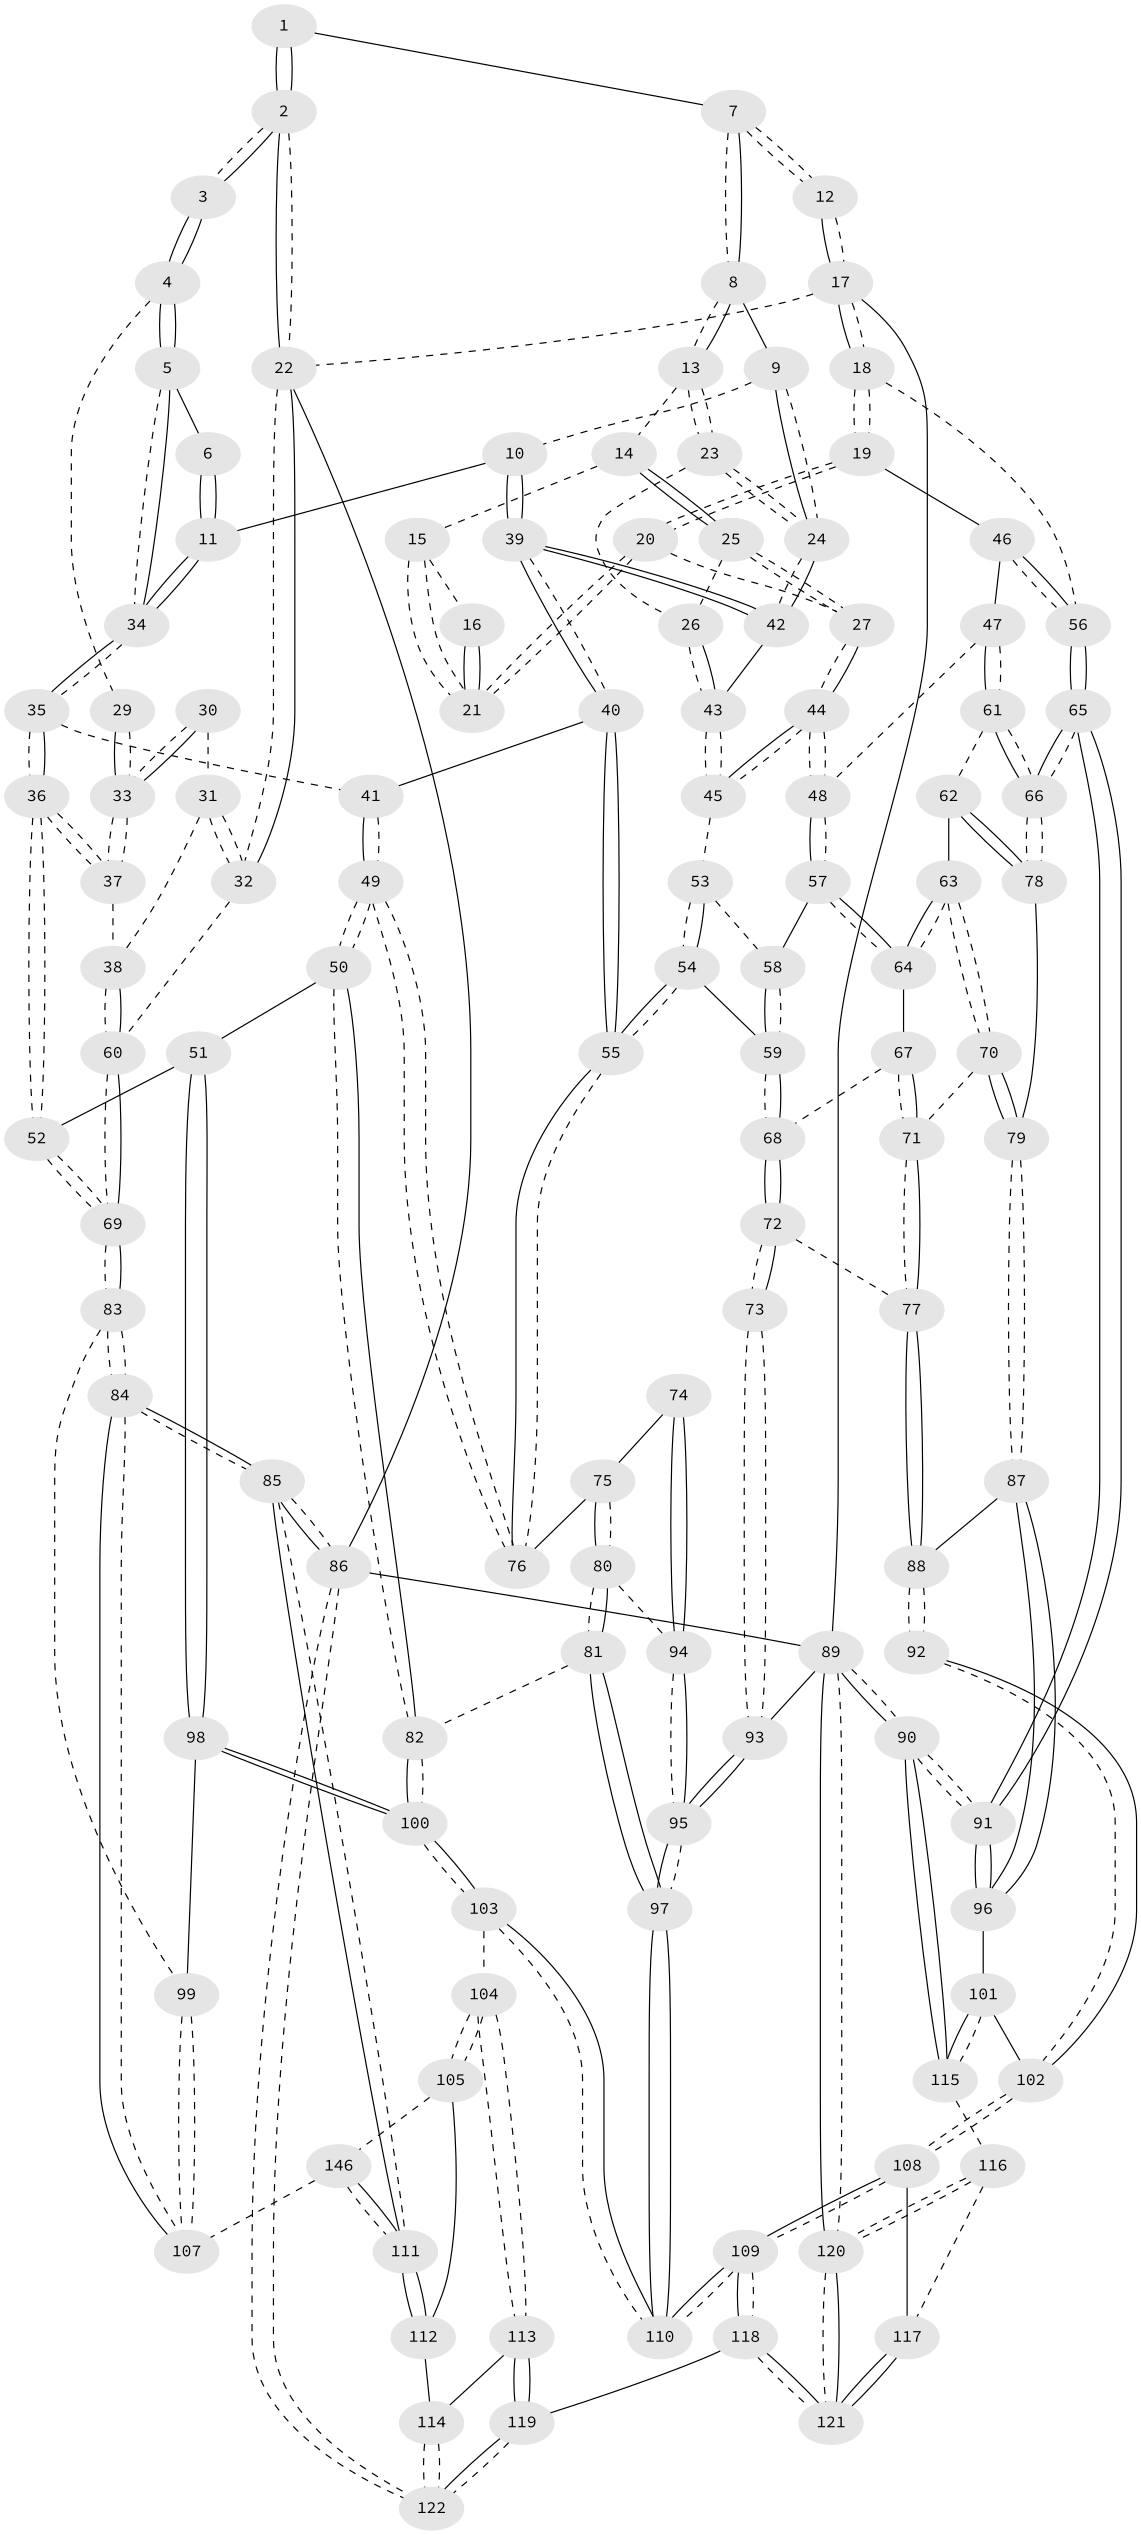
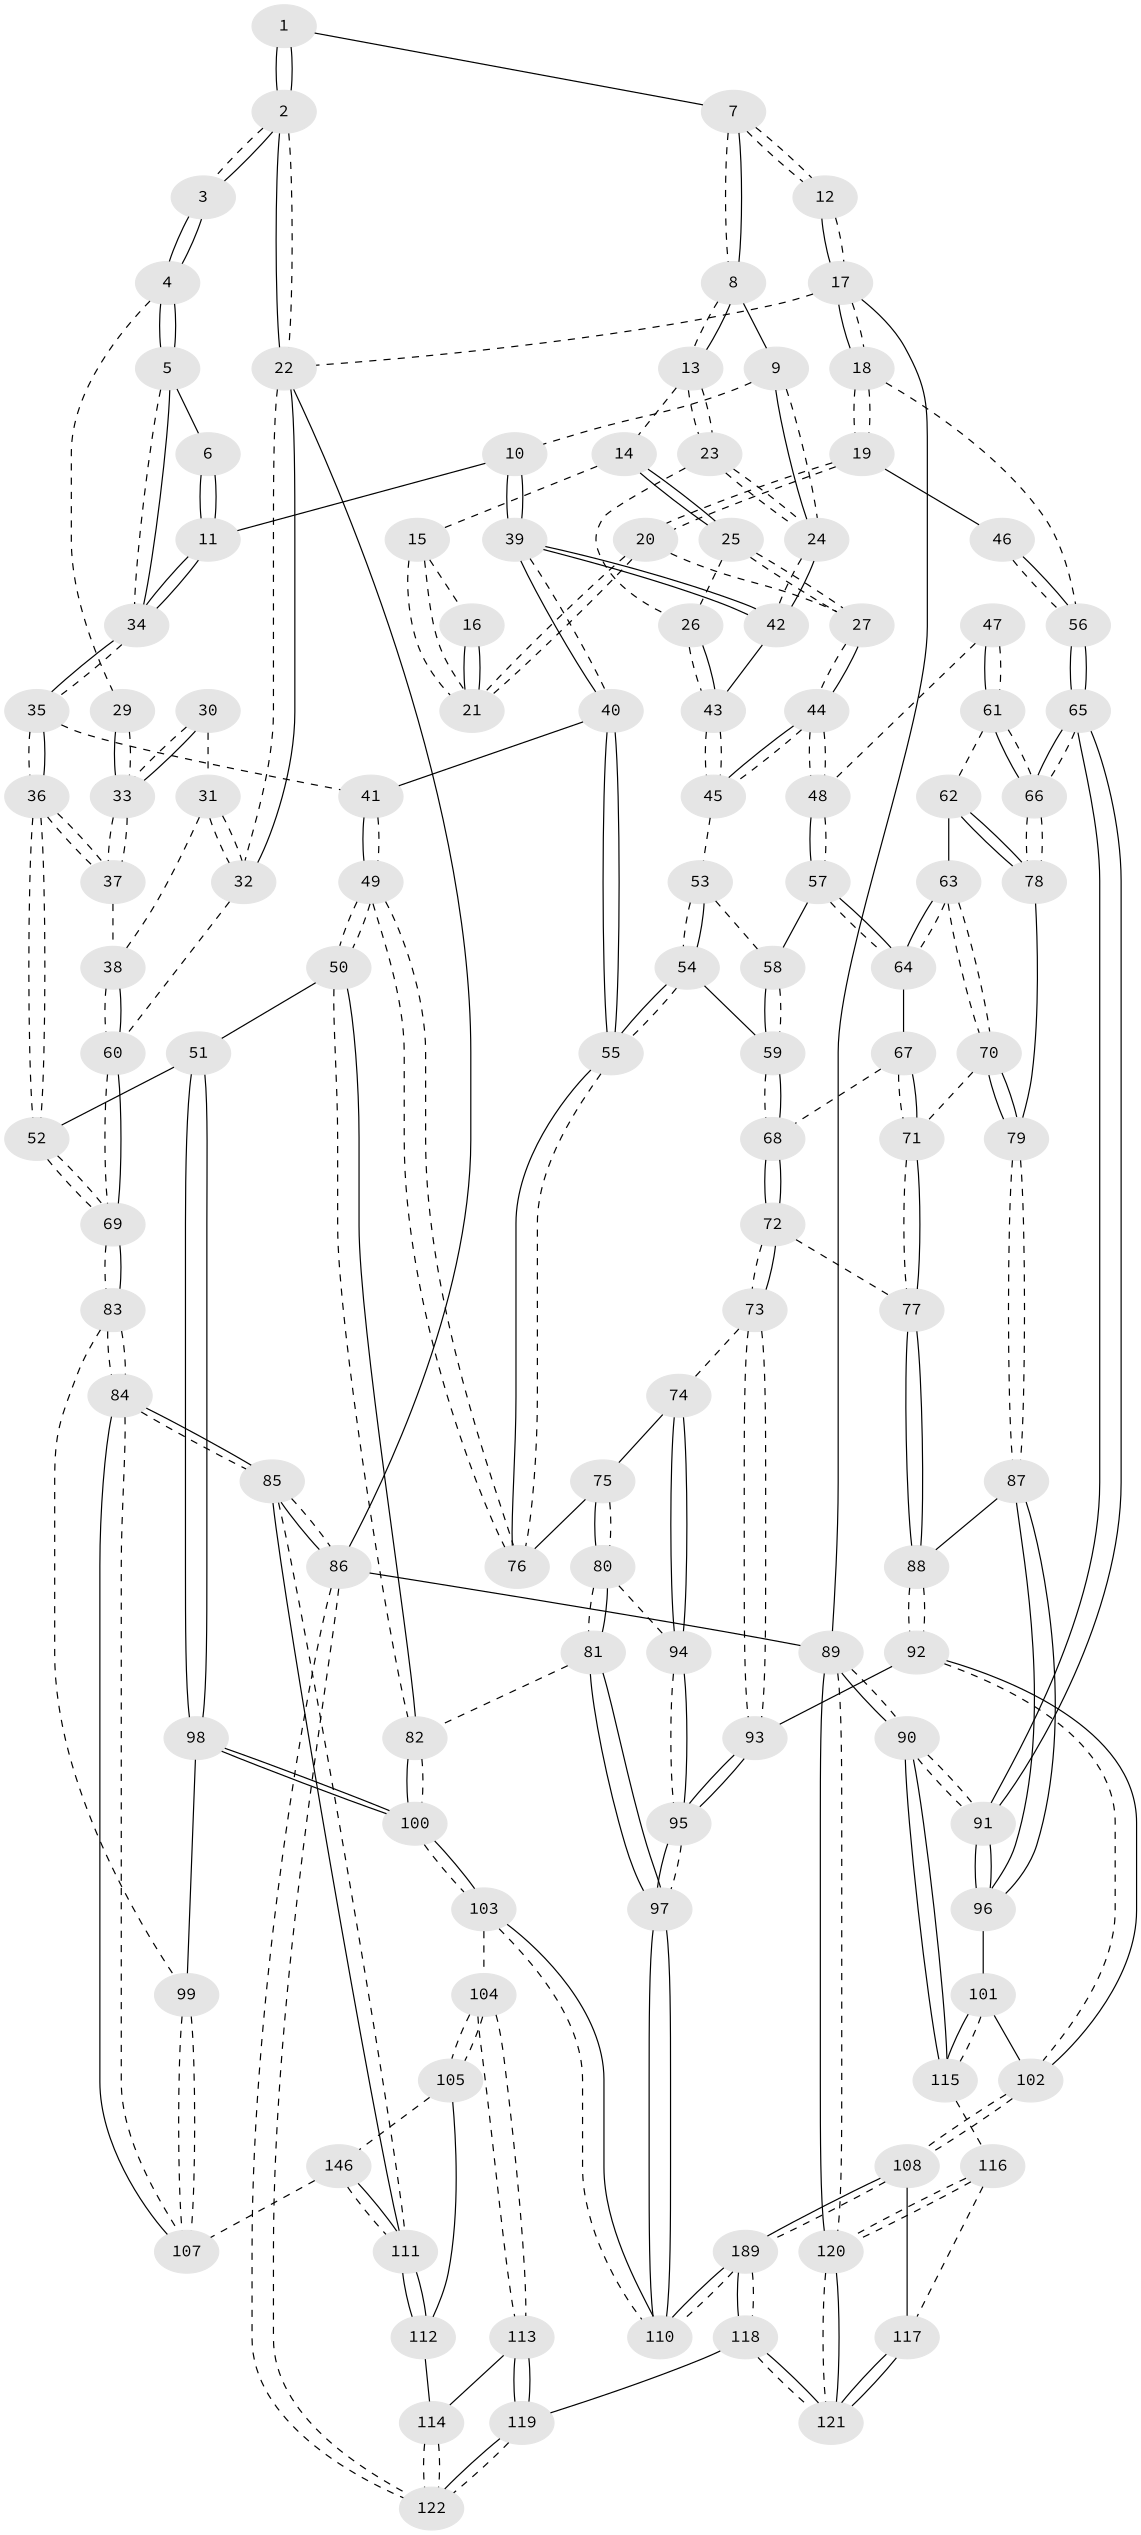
edge "46" -- "47": removed
edge "73" -- "74": added
edge "89" -- "93": now "92" -- "93"
node "109": label "109" -> "189"
